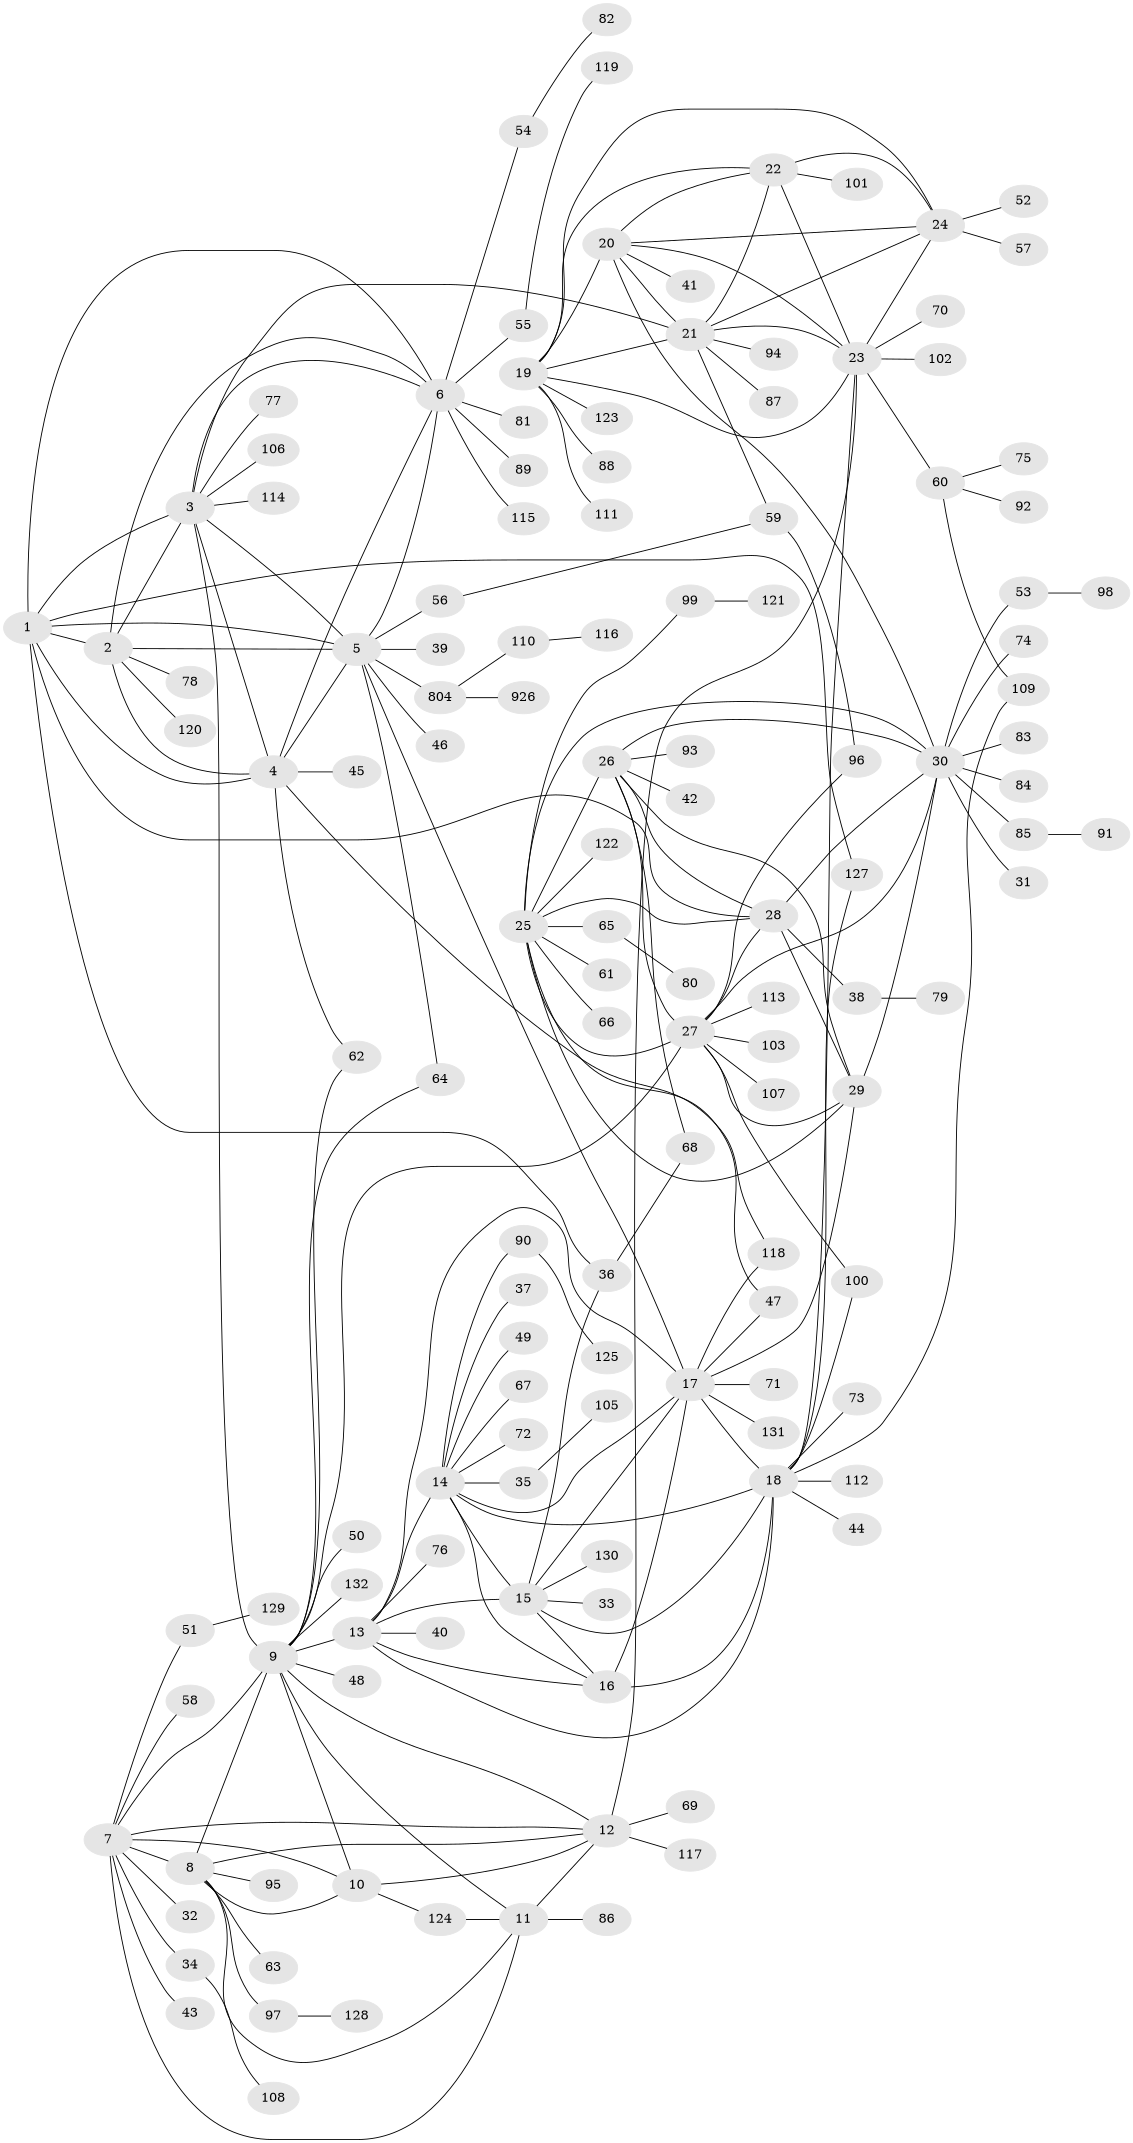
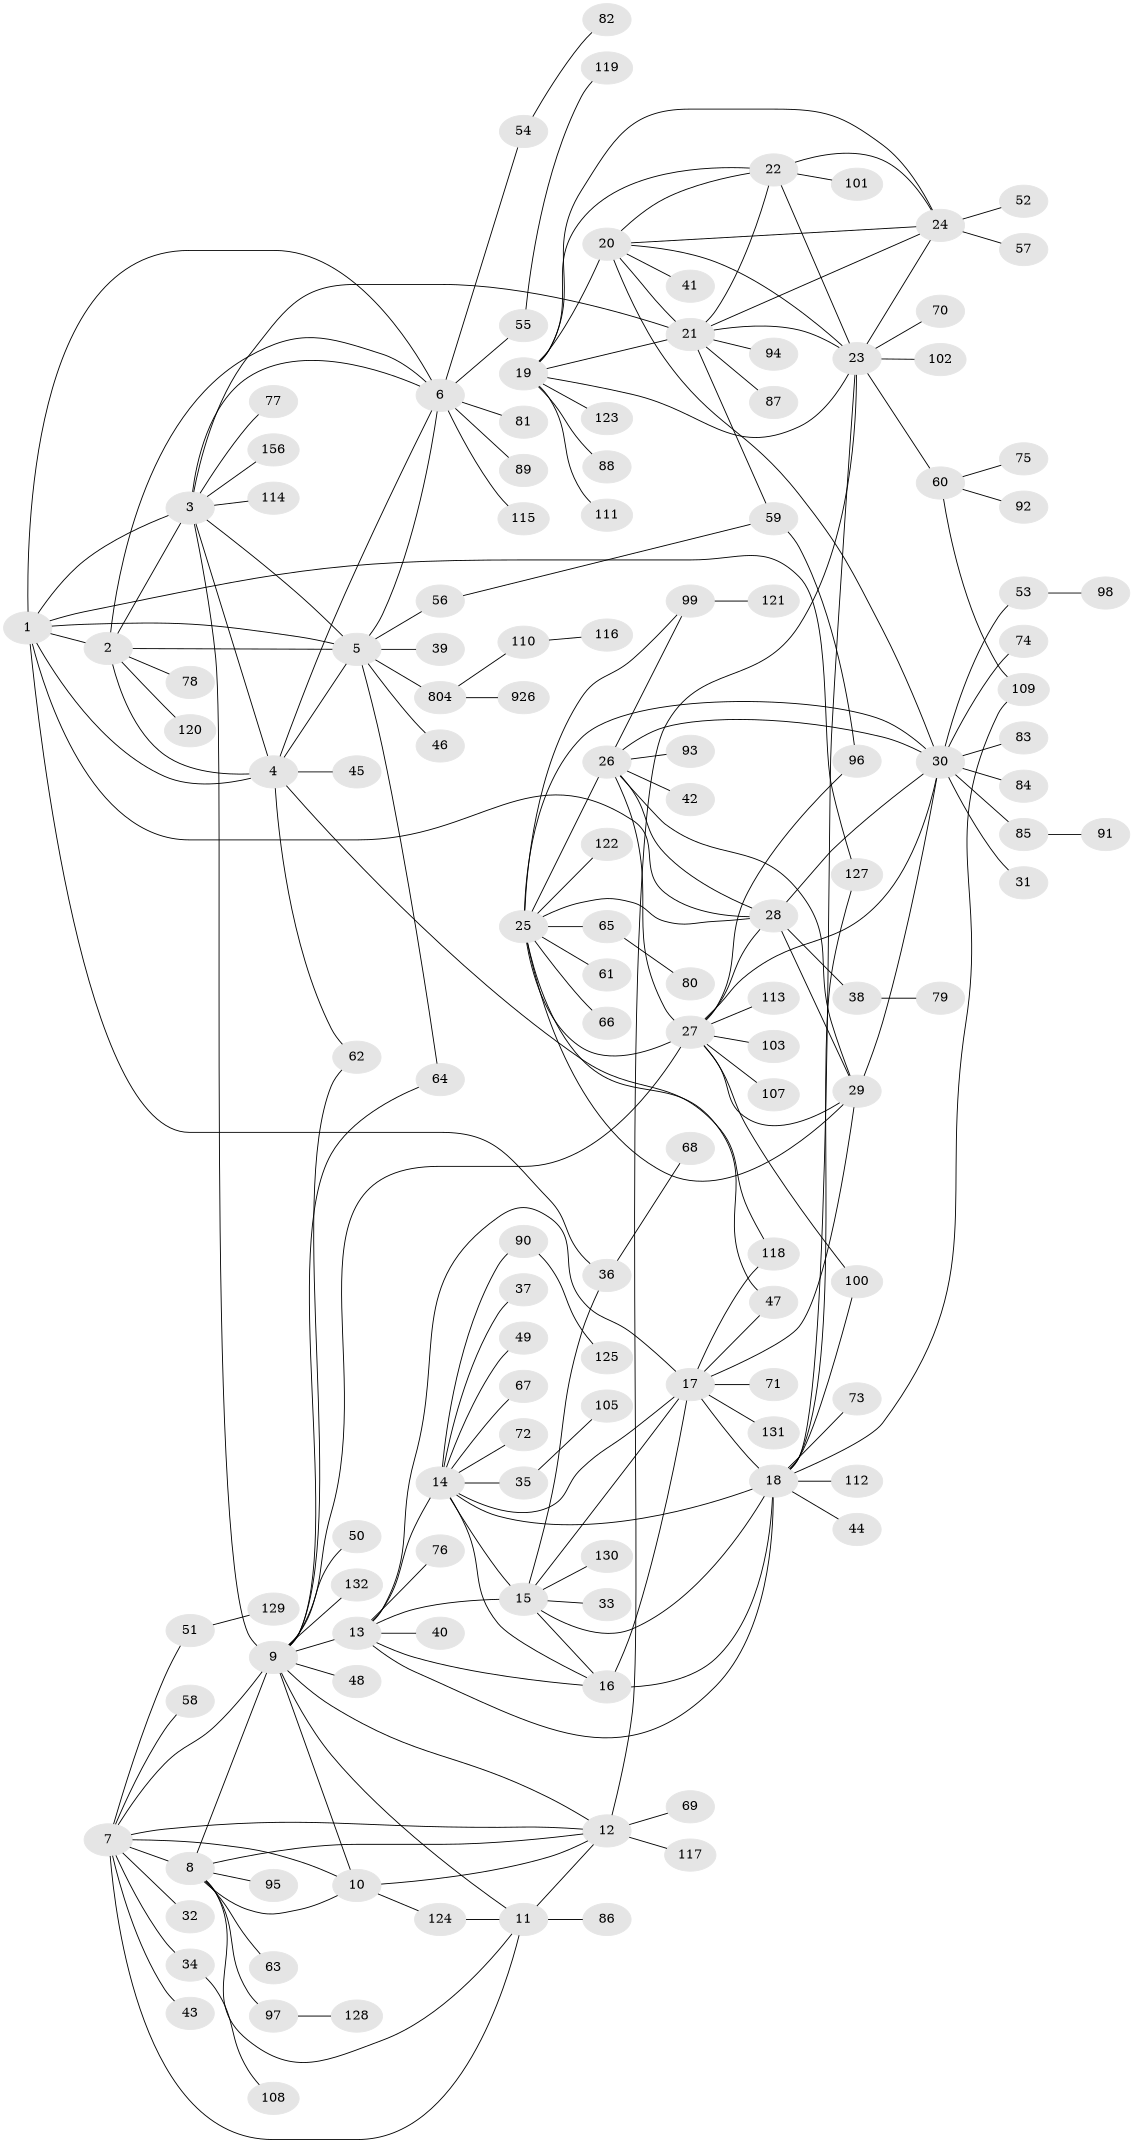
node "106": label "106" -> "156"
edge "26" -- "68": now "26" -- "99"
edge "5" -- "17": removed
